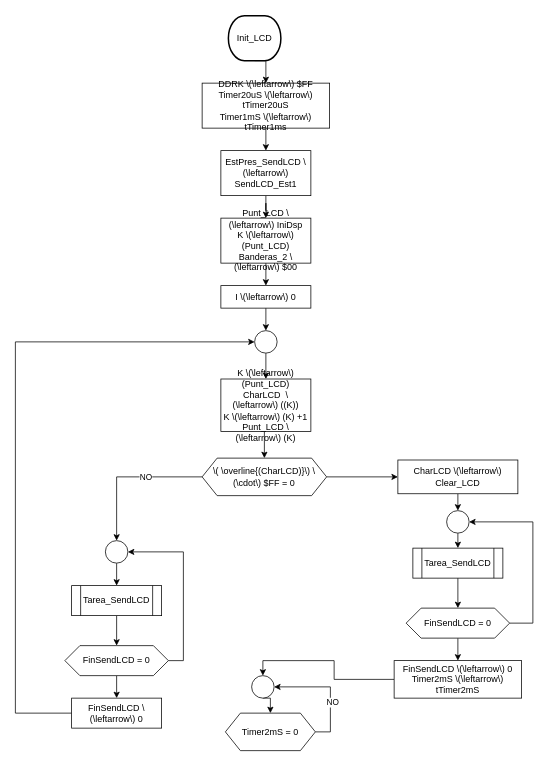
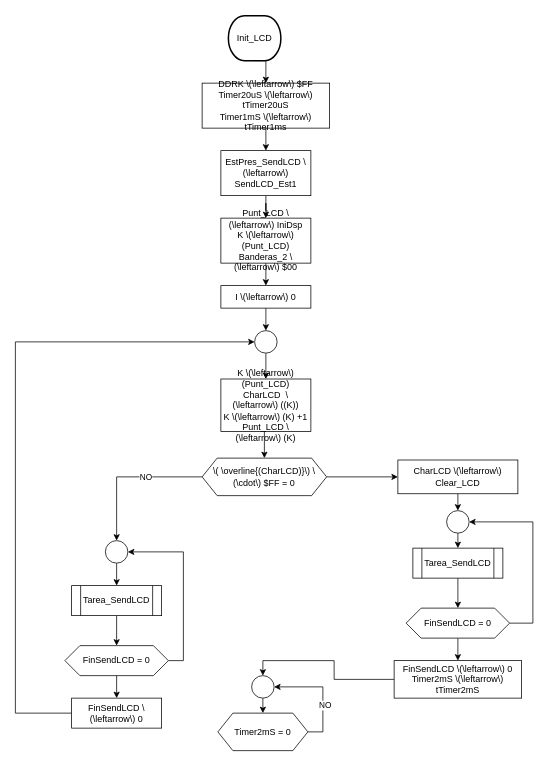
node "Timer2mS = 0": moved (270, 732) -> (263, 732)
